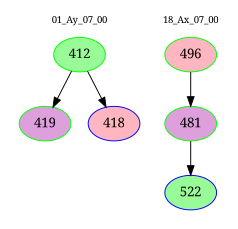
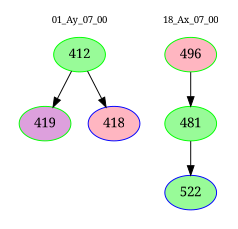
node "481": fillcolor plum -> palegreen
